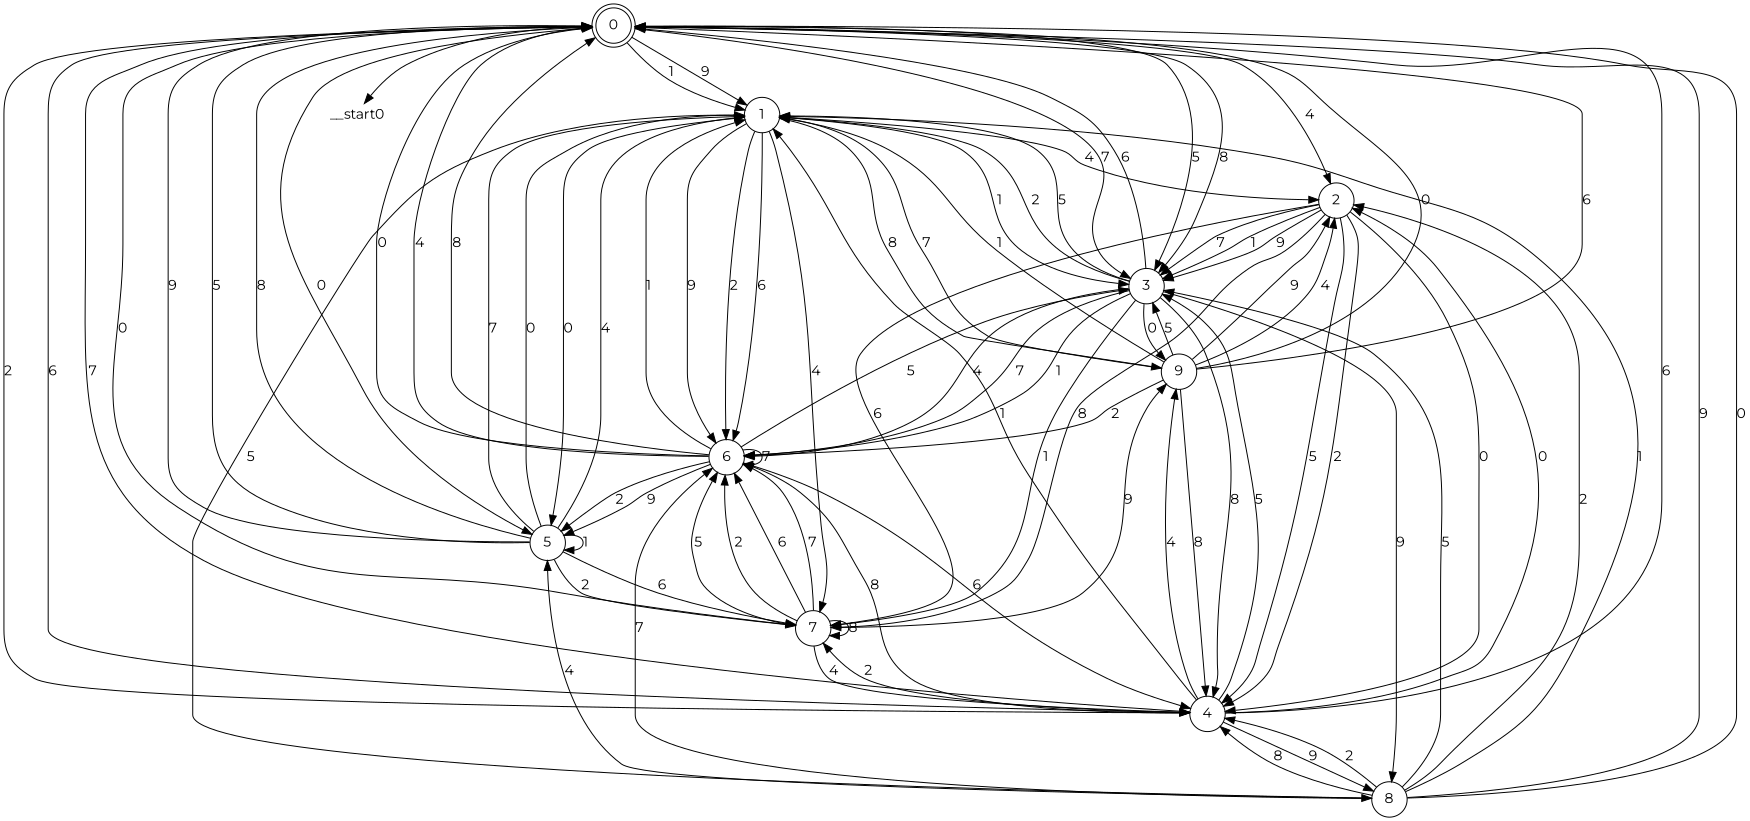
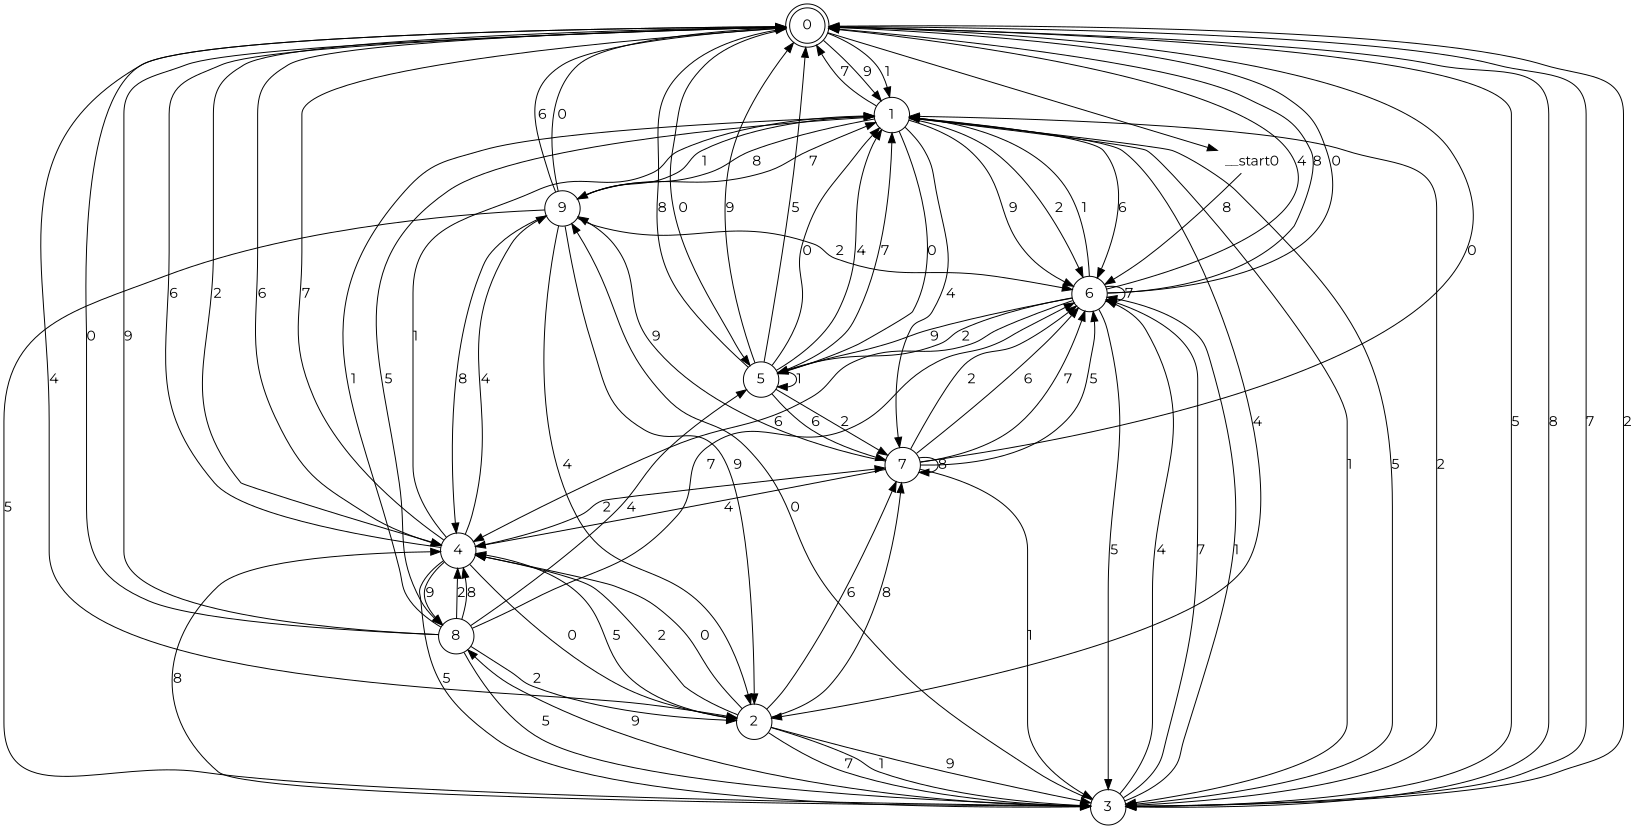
edge "1" -> "0": added, label "7"
edge "3" -> "0": label "6" -> "2"
edge "3" -> "7": reversed
edge "4" -> "6": now "__start0" -> "6"
